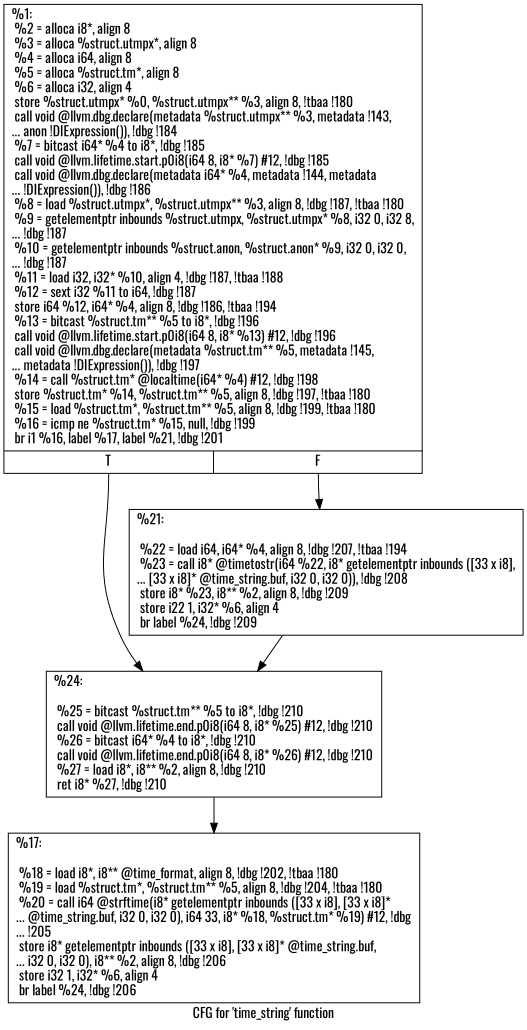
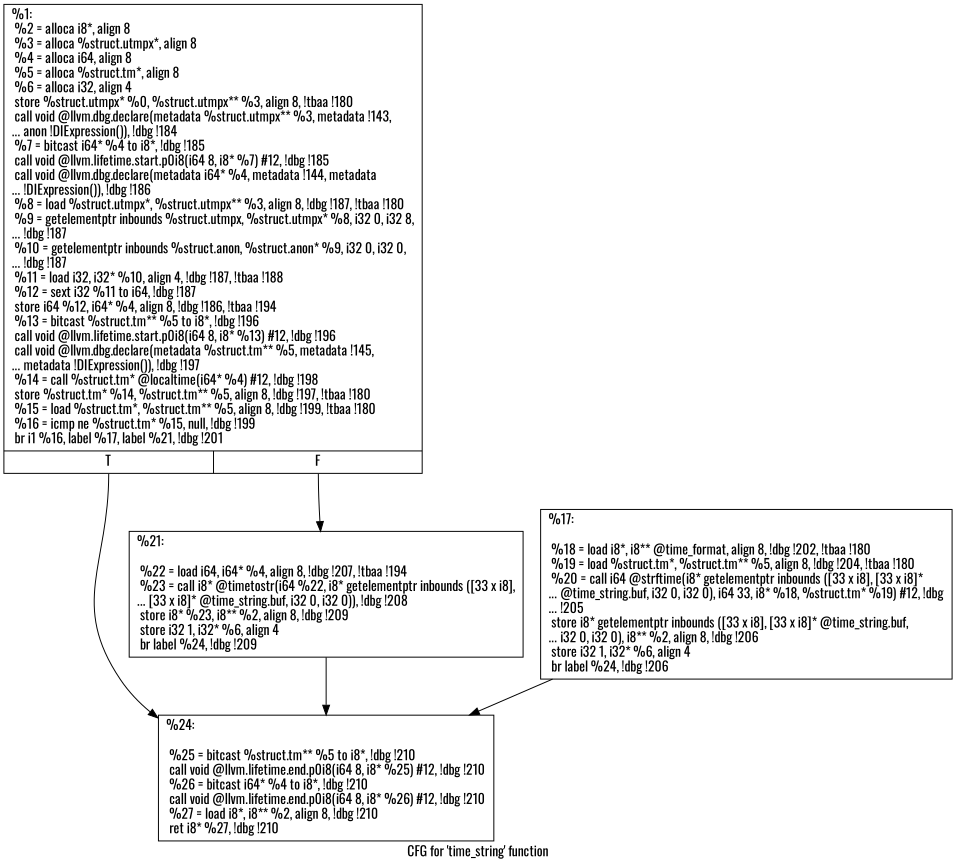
node "%21:": text "store i22 1, i32* %6, align 4" -> "store i32 1, i32* %6, align 4"
edge "%24:" -> "%17:": reversed
